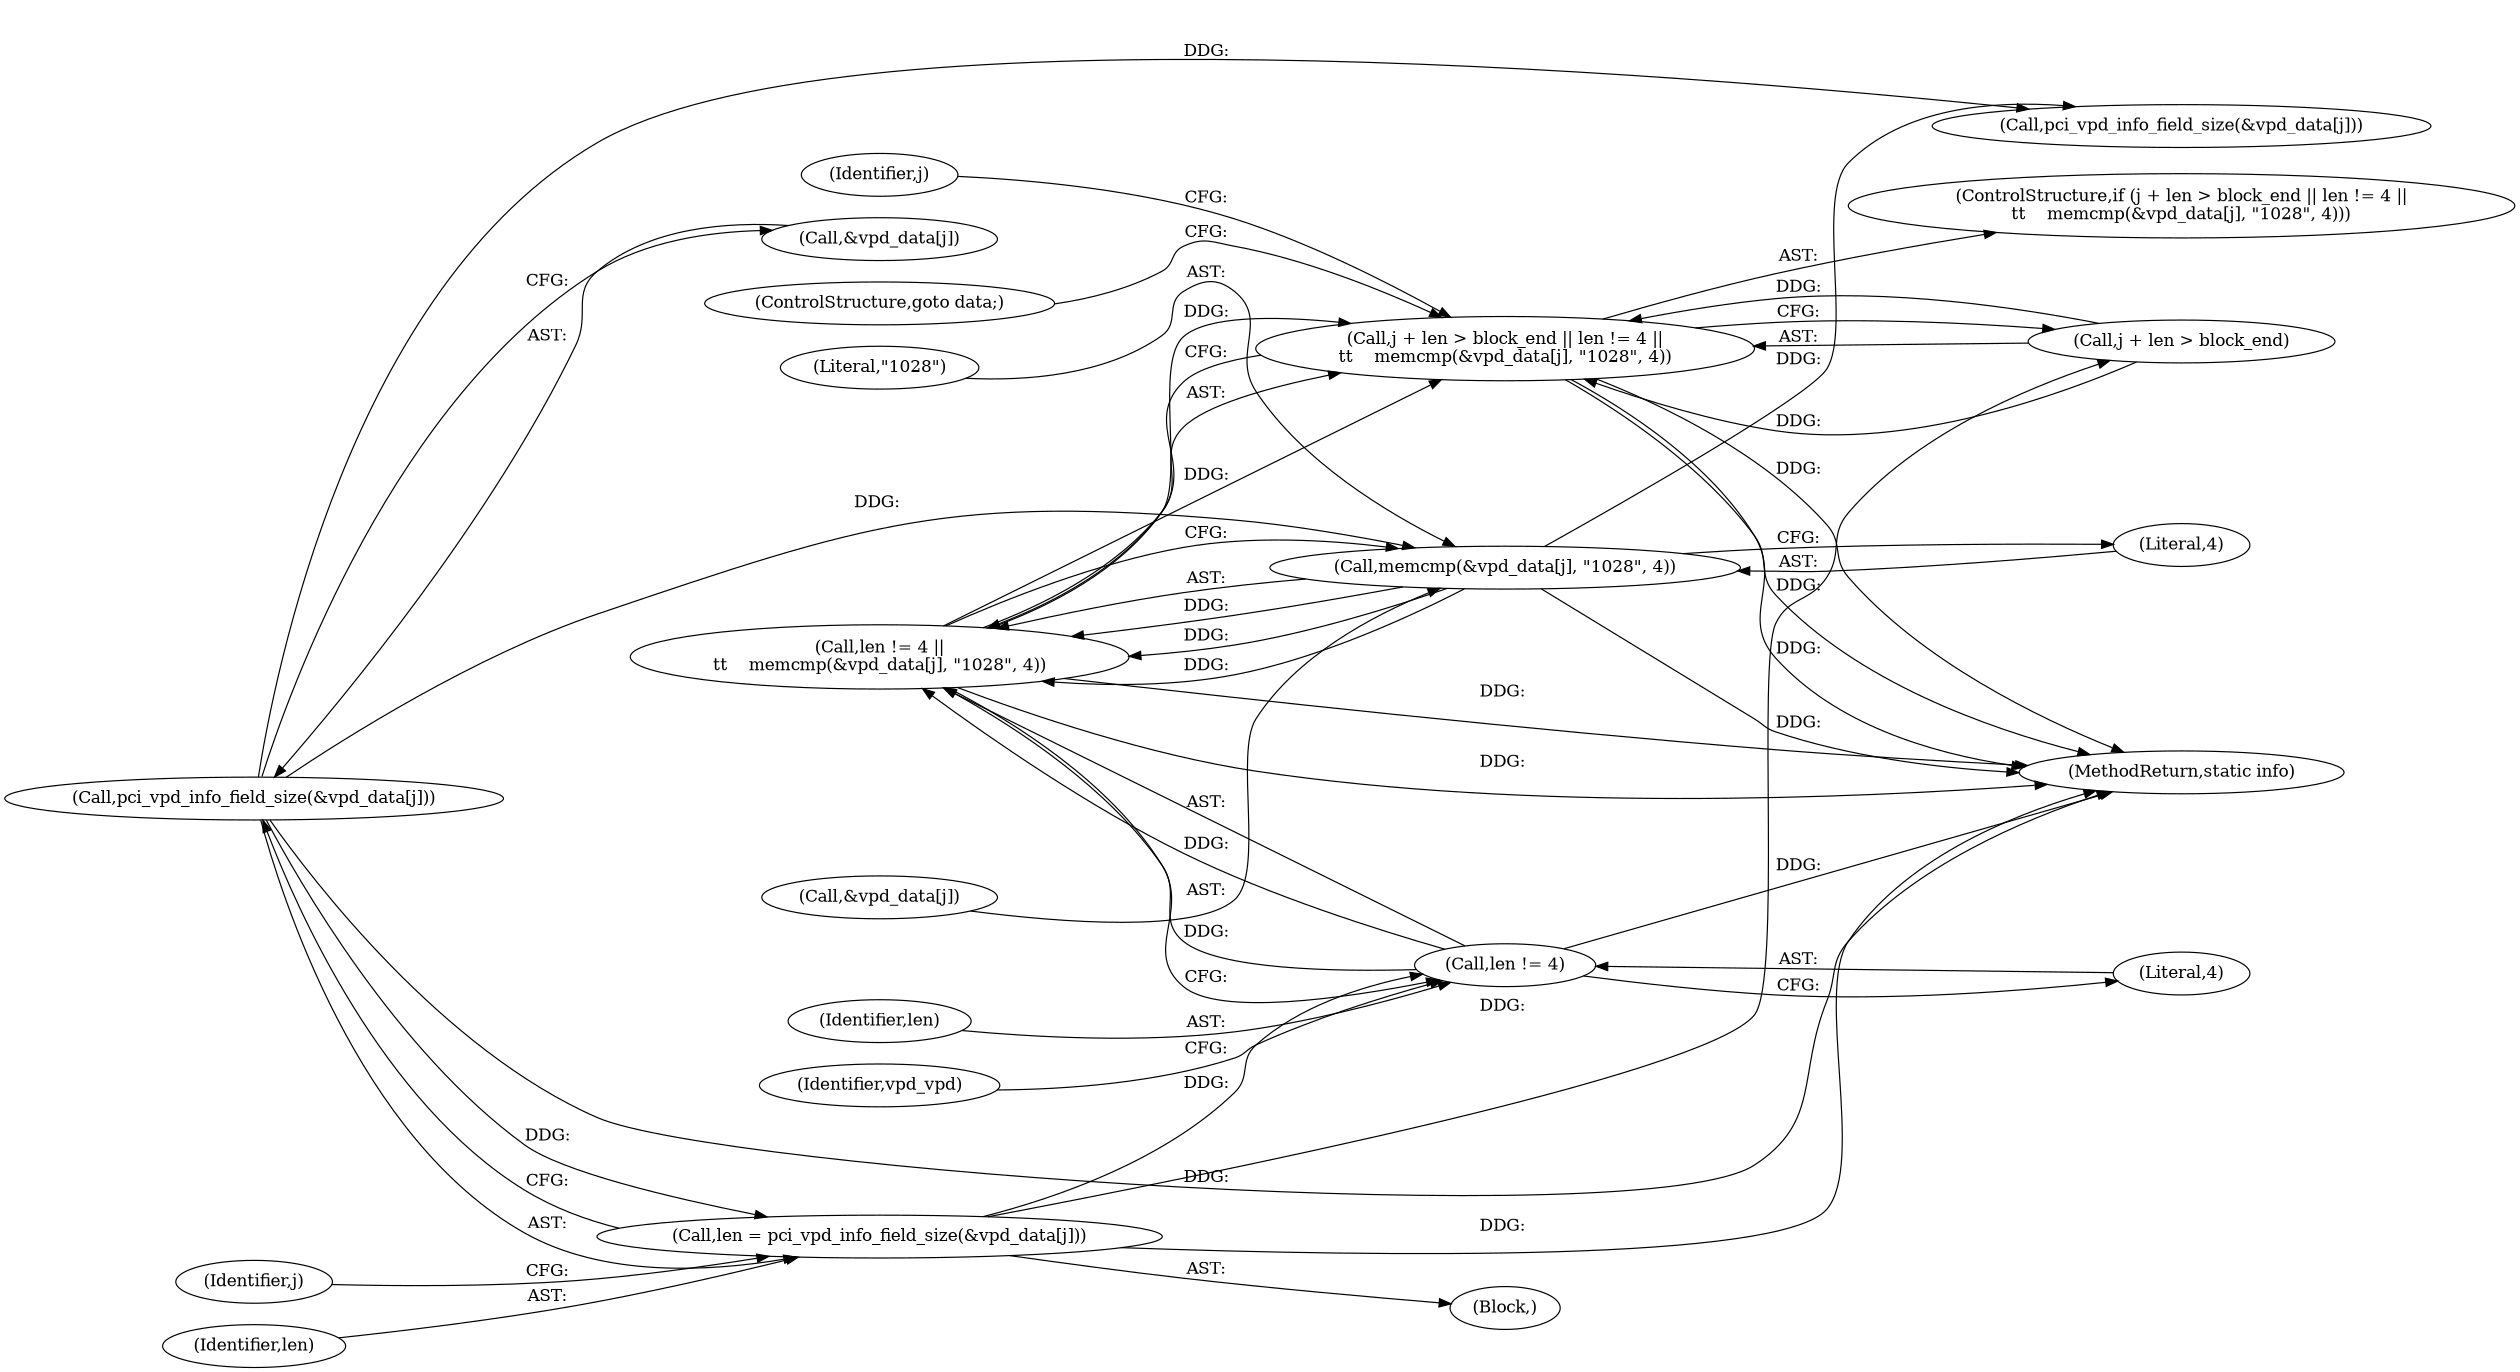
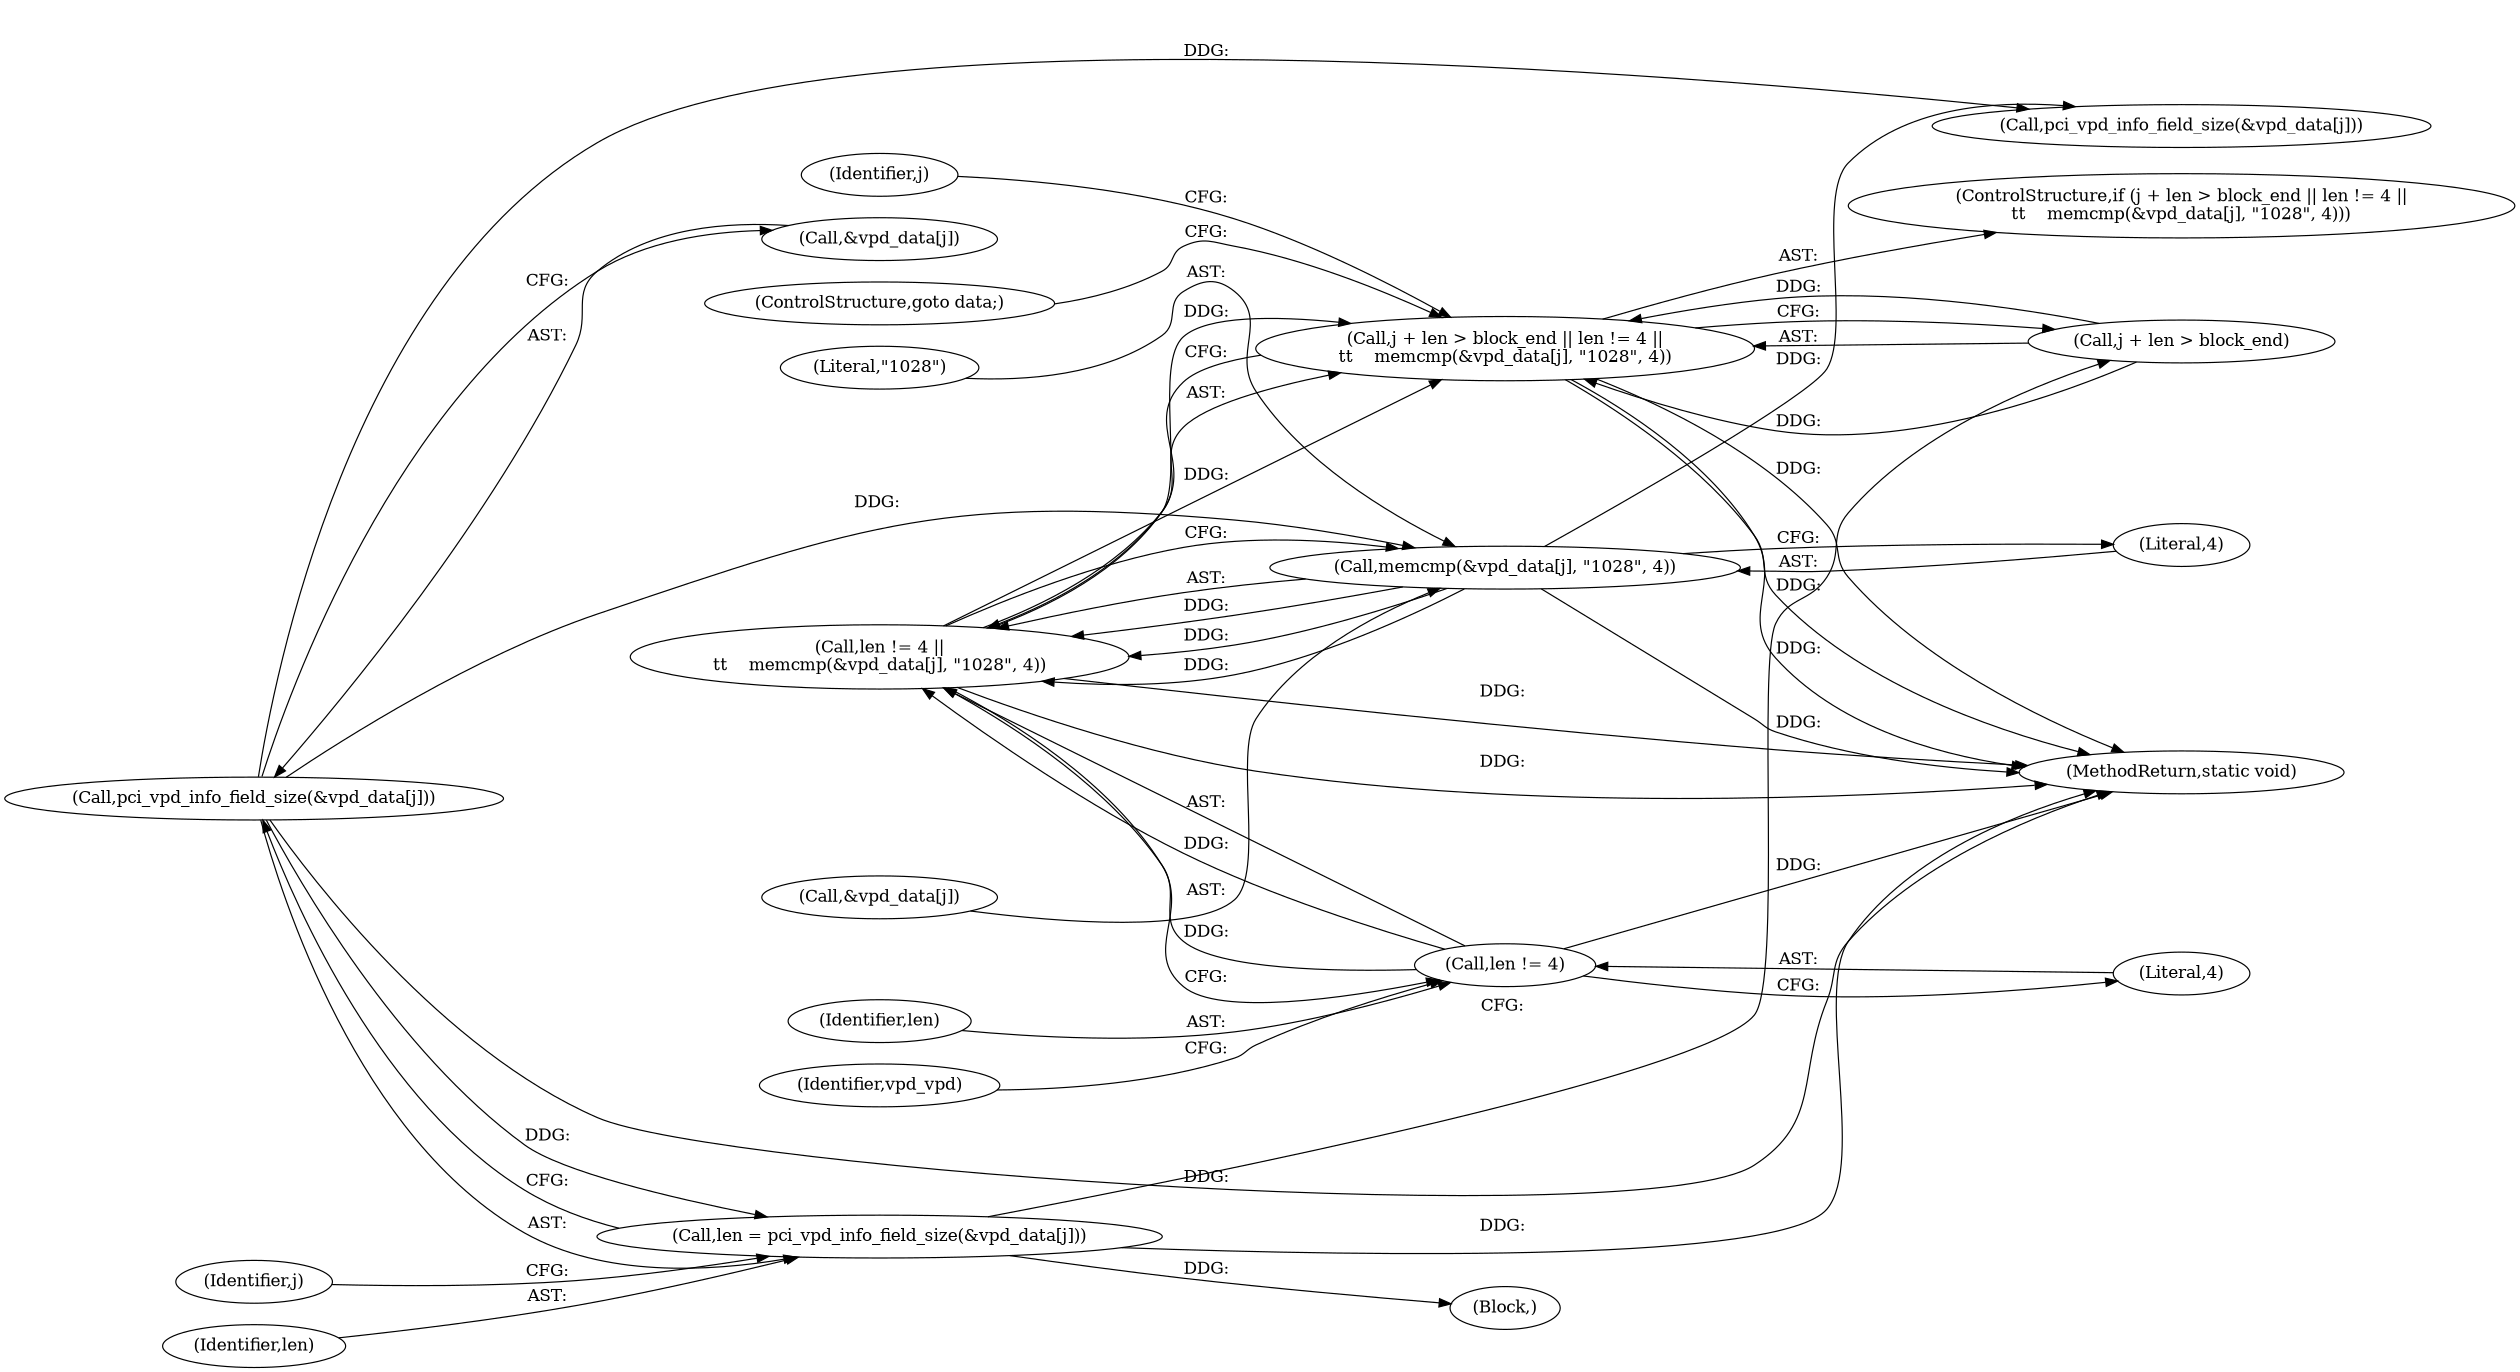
node "(MethodReturn,static info)": label "(MethodReturn,static info)" -> "(MethodReturn,static void)"
edge "(Call,len = pci_vpd_info_field_size(&vpd_data[j]))" -> "(Call,j + len > block_end)": label "DDG: " -> "CFG: "
edge "(Call,len = pci_vpd_info_field_size(&vpd_data[j]))" -> "(Call,len != 4)": removed, label "DDG:"
edge "(Call,len = pci_vpd_info_field_size(&vpd_data[j]))" -> "(Block,)": label "AST: " -> "DDG: "
